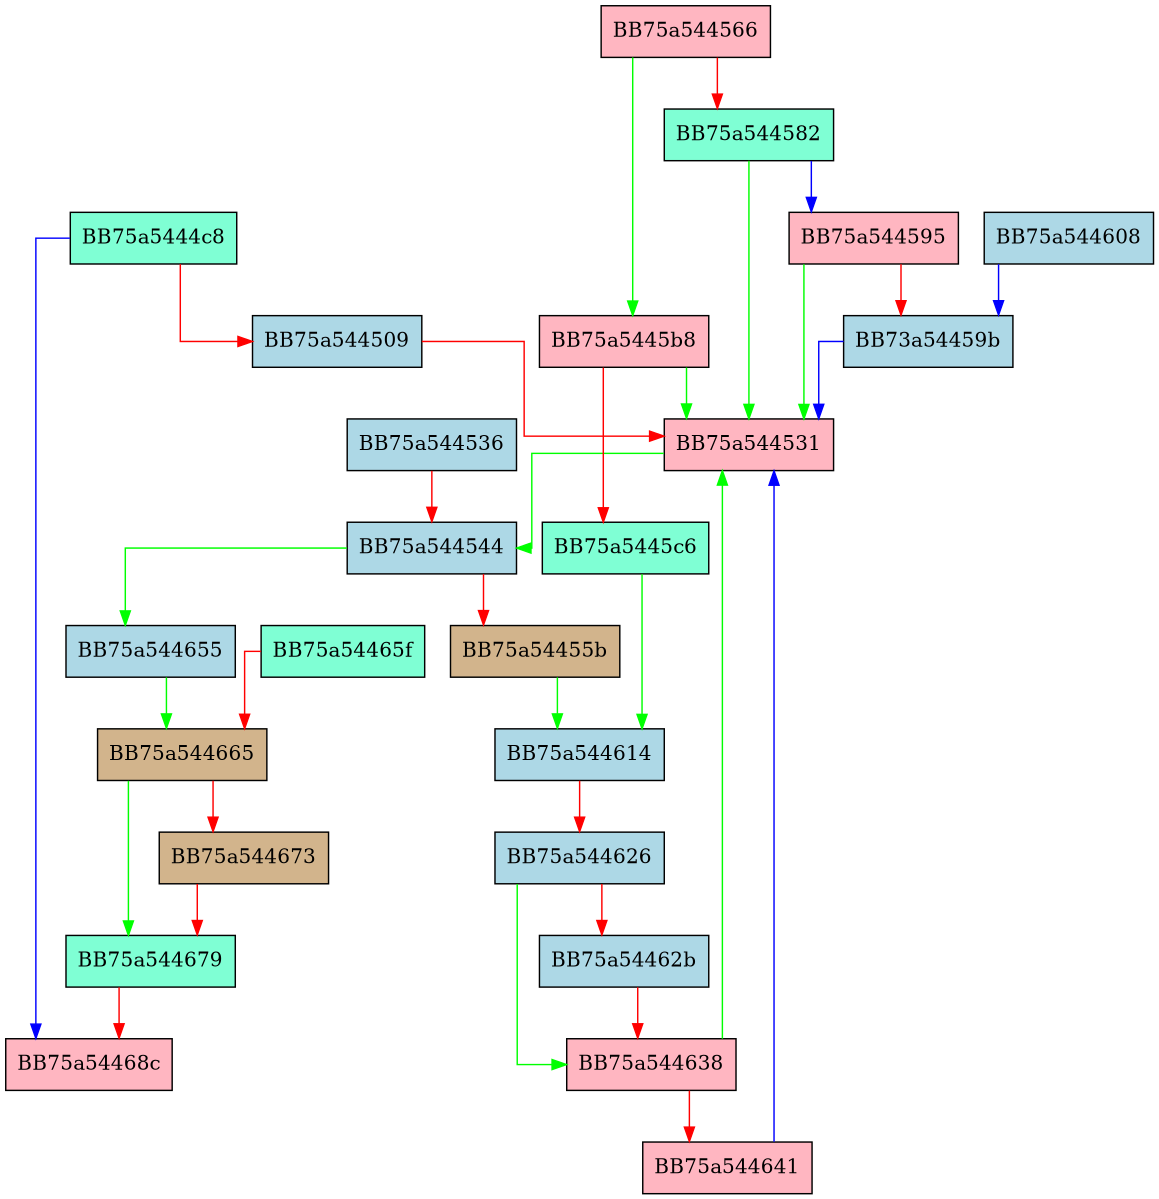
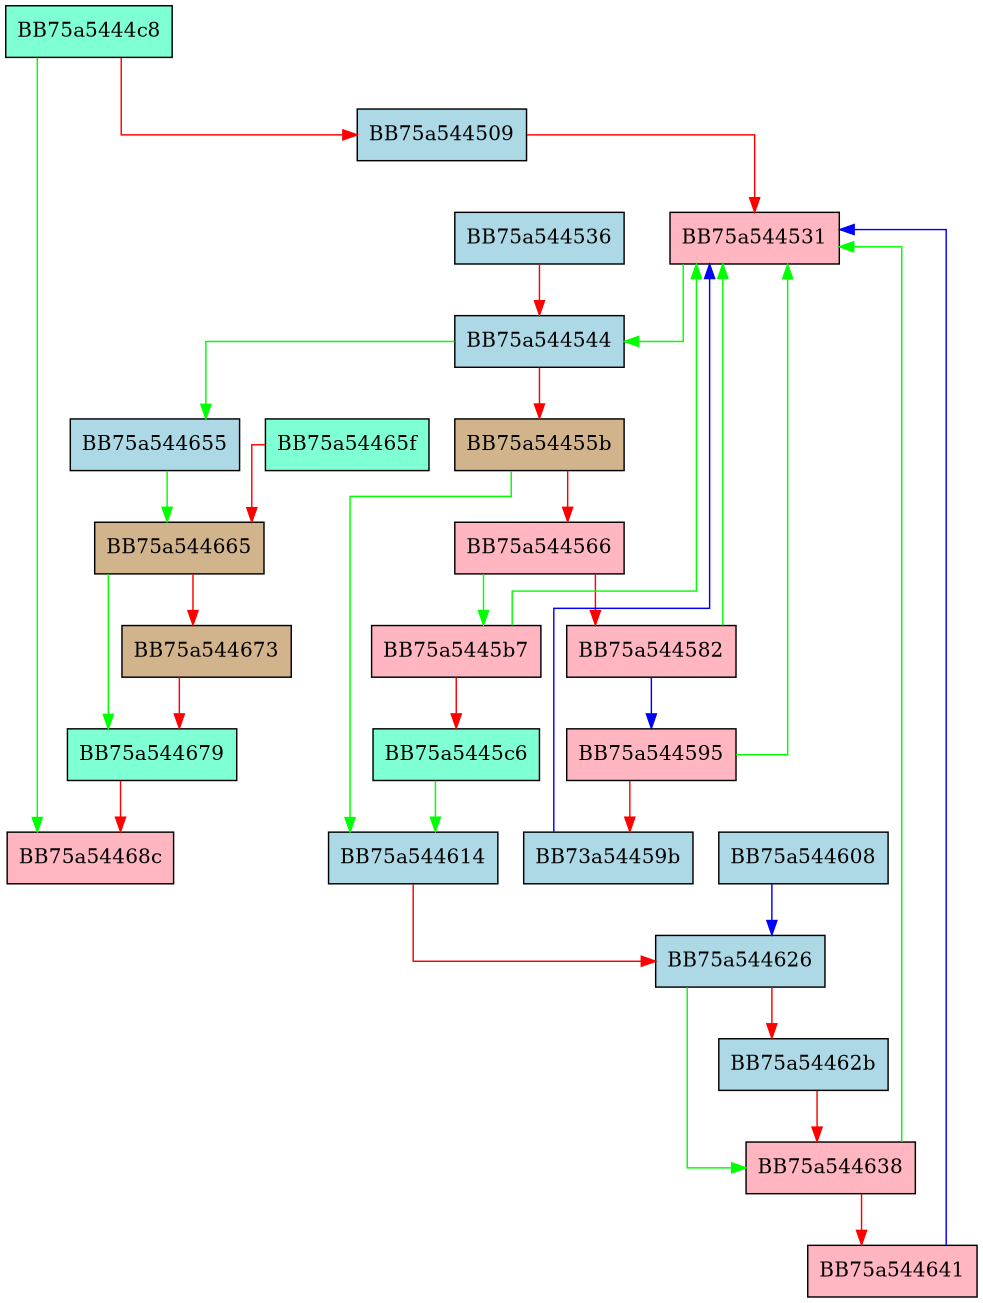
node "BB75a544582": fillcolor aquamarine -> lightpink
edge "BB75a544608" -> "BB73a54459b": now "BB75a544608" -> "BB75a544626"
node "BB75a5445b8": label "BB75a5445b8" -> "BB75a5445b7"
edge "BB75a54455b" -> "BB75a544566": added
edge "BB75a5444c8" -> "BB75a54468c": color blue -> green
